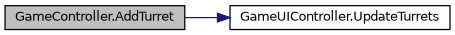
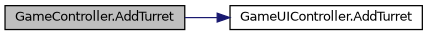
node "GameUIController.UpdateTurrets": label "GameUIController.UpdateTurrets" -> "GameUIController.AddTurret"
